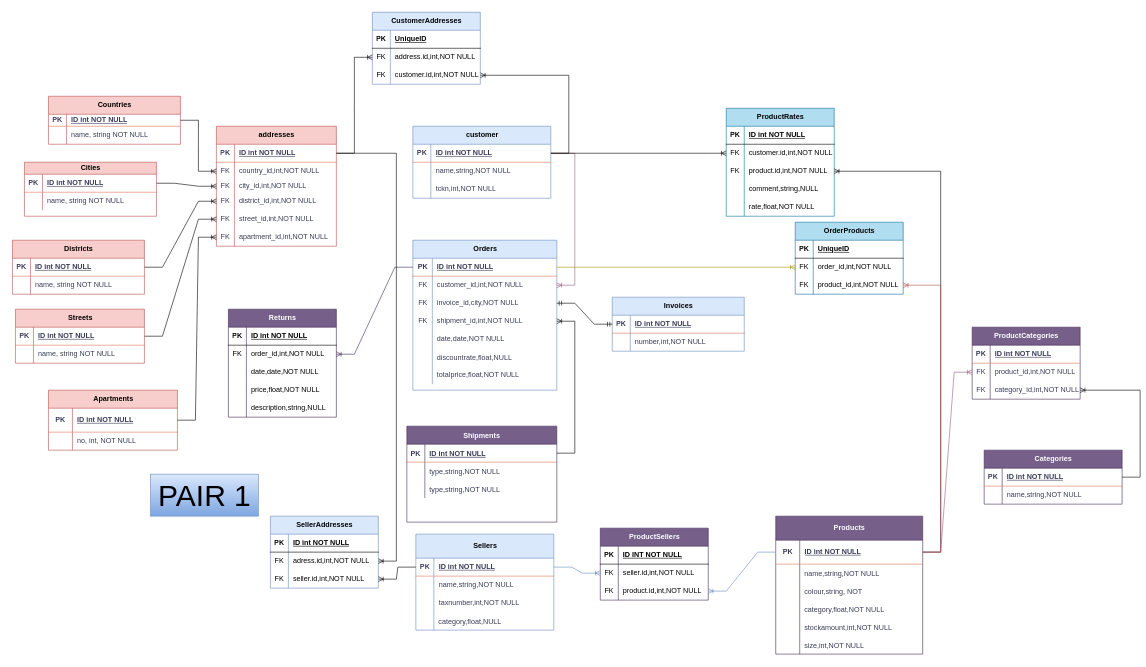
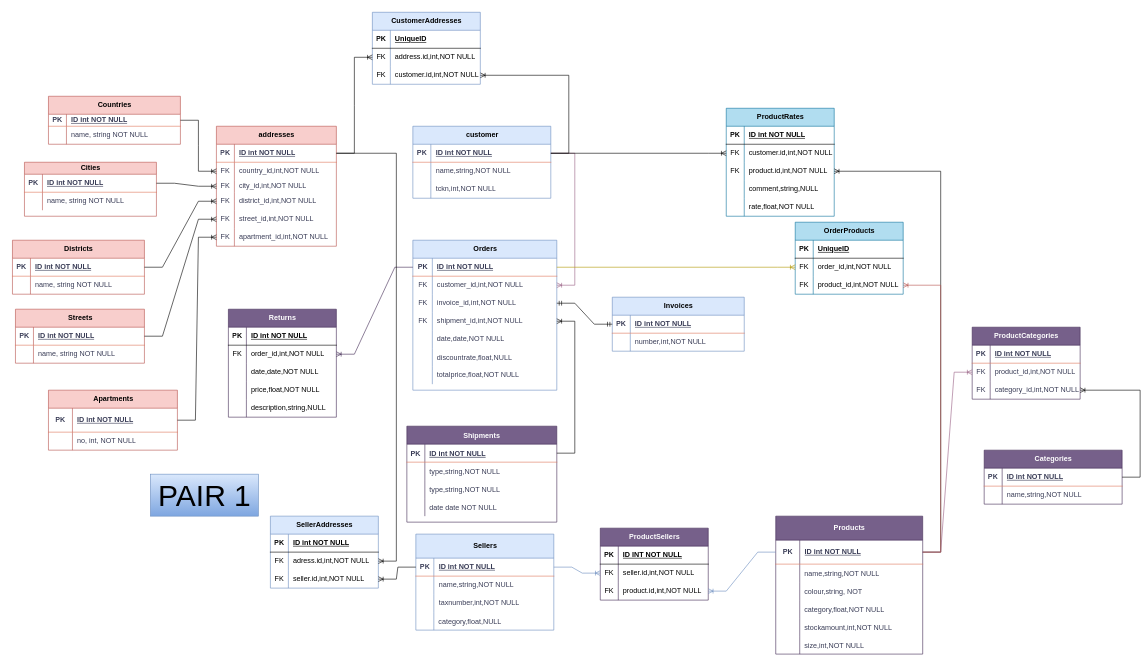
node "invoice_id,city,NOT NULL": label "invoice_id,city,NOT NULL" -> "invoice_id,int,NOT NULL"
node "date date NOT NULL": added
